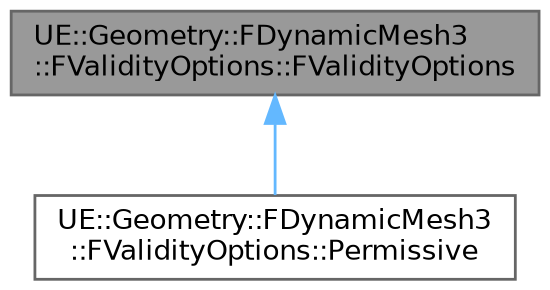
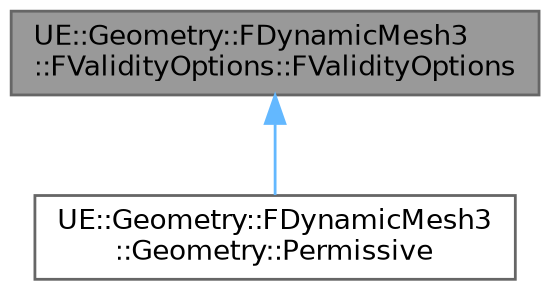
node "UE::Geometry::FDynamicMesh3 ::FValidityOptions::Permissive": label "UE::Geometry::FDynamicMesh3 ::FValidityOptions::Permissive" -> "UE::Geometry::FDynamicMesh3 ::Geometry::Permissive"
